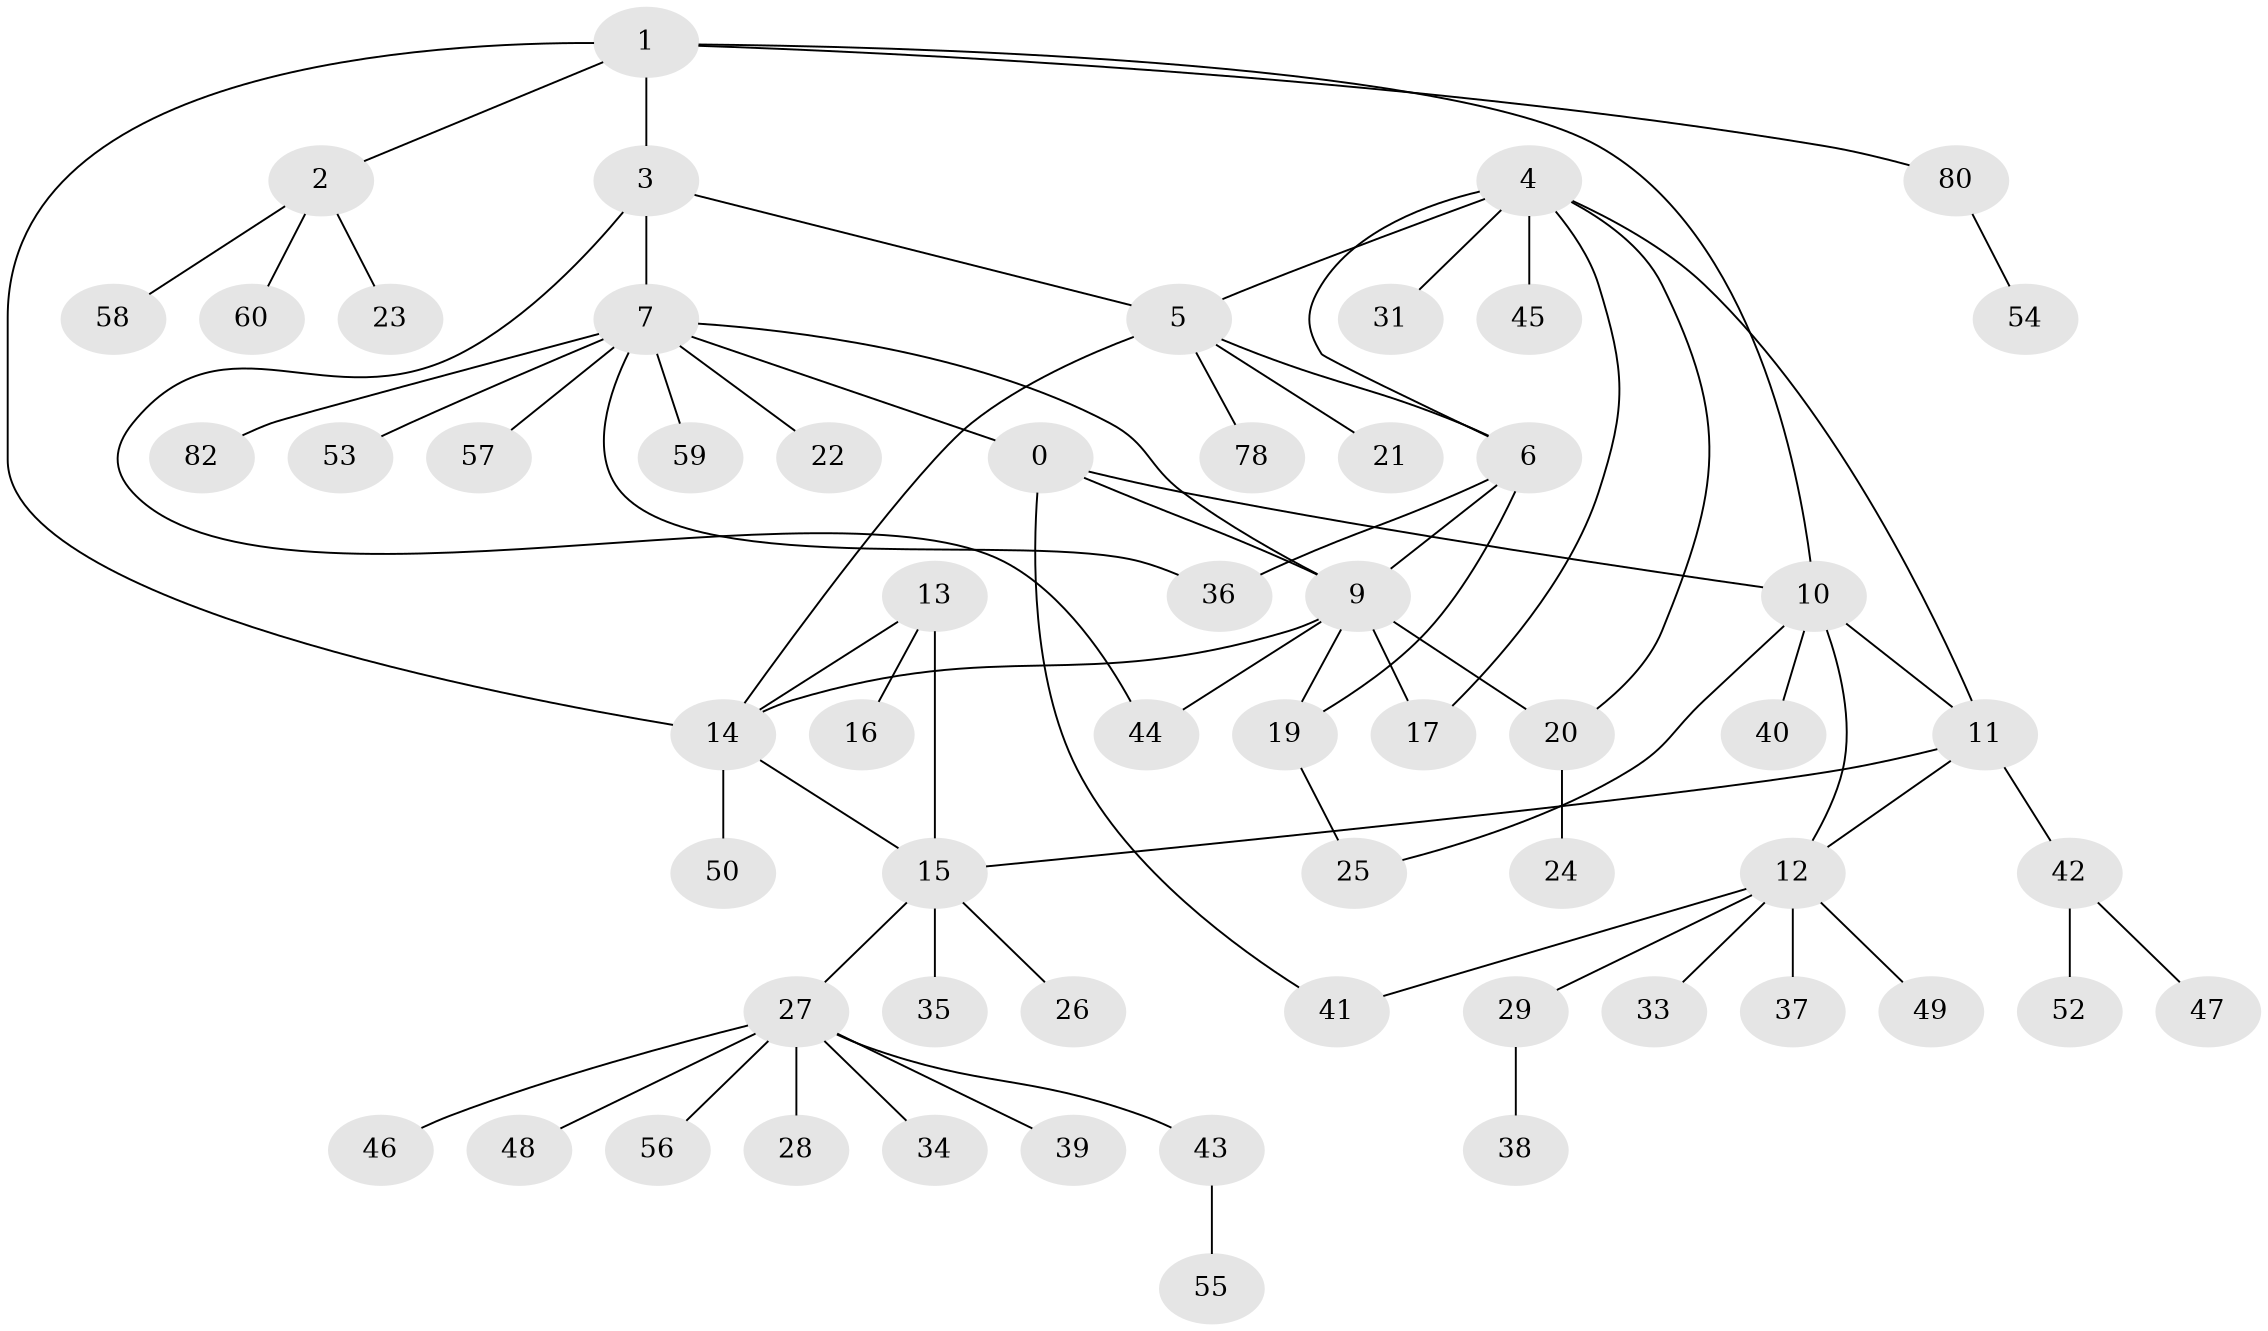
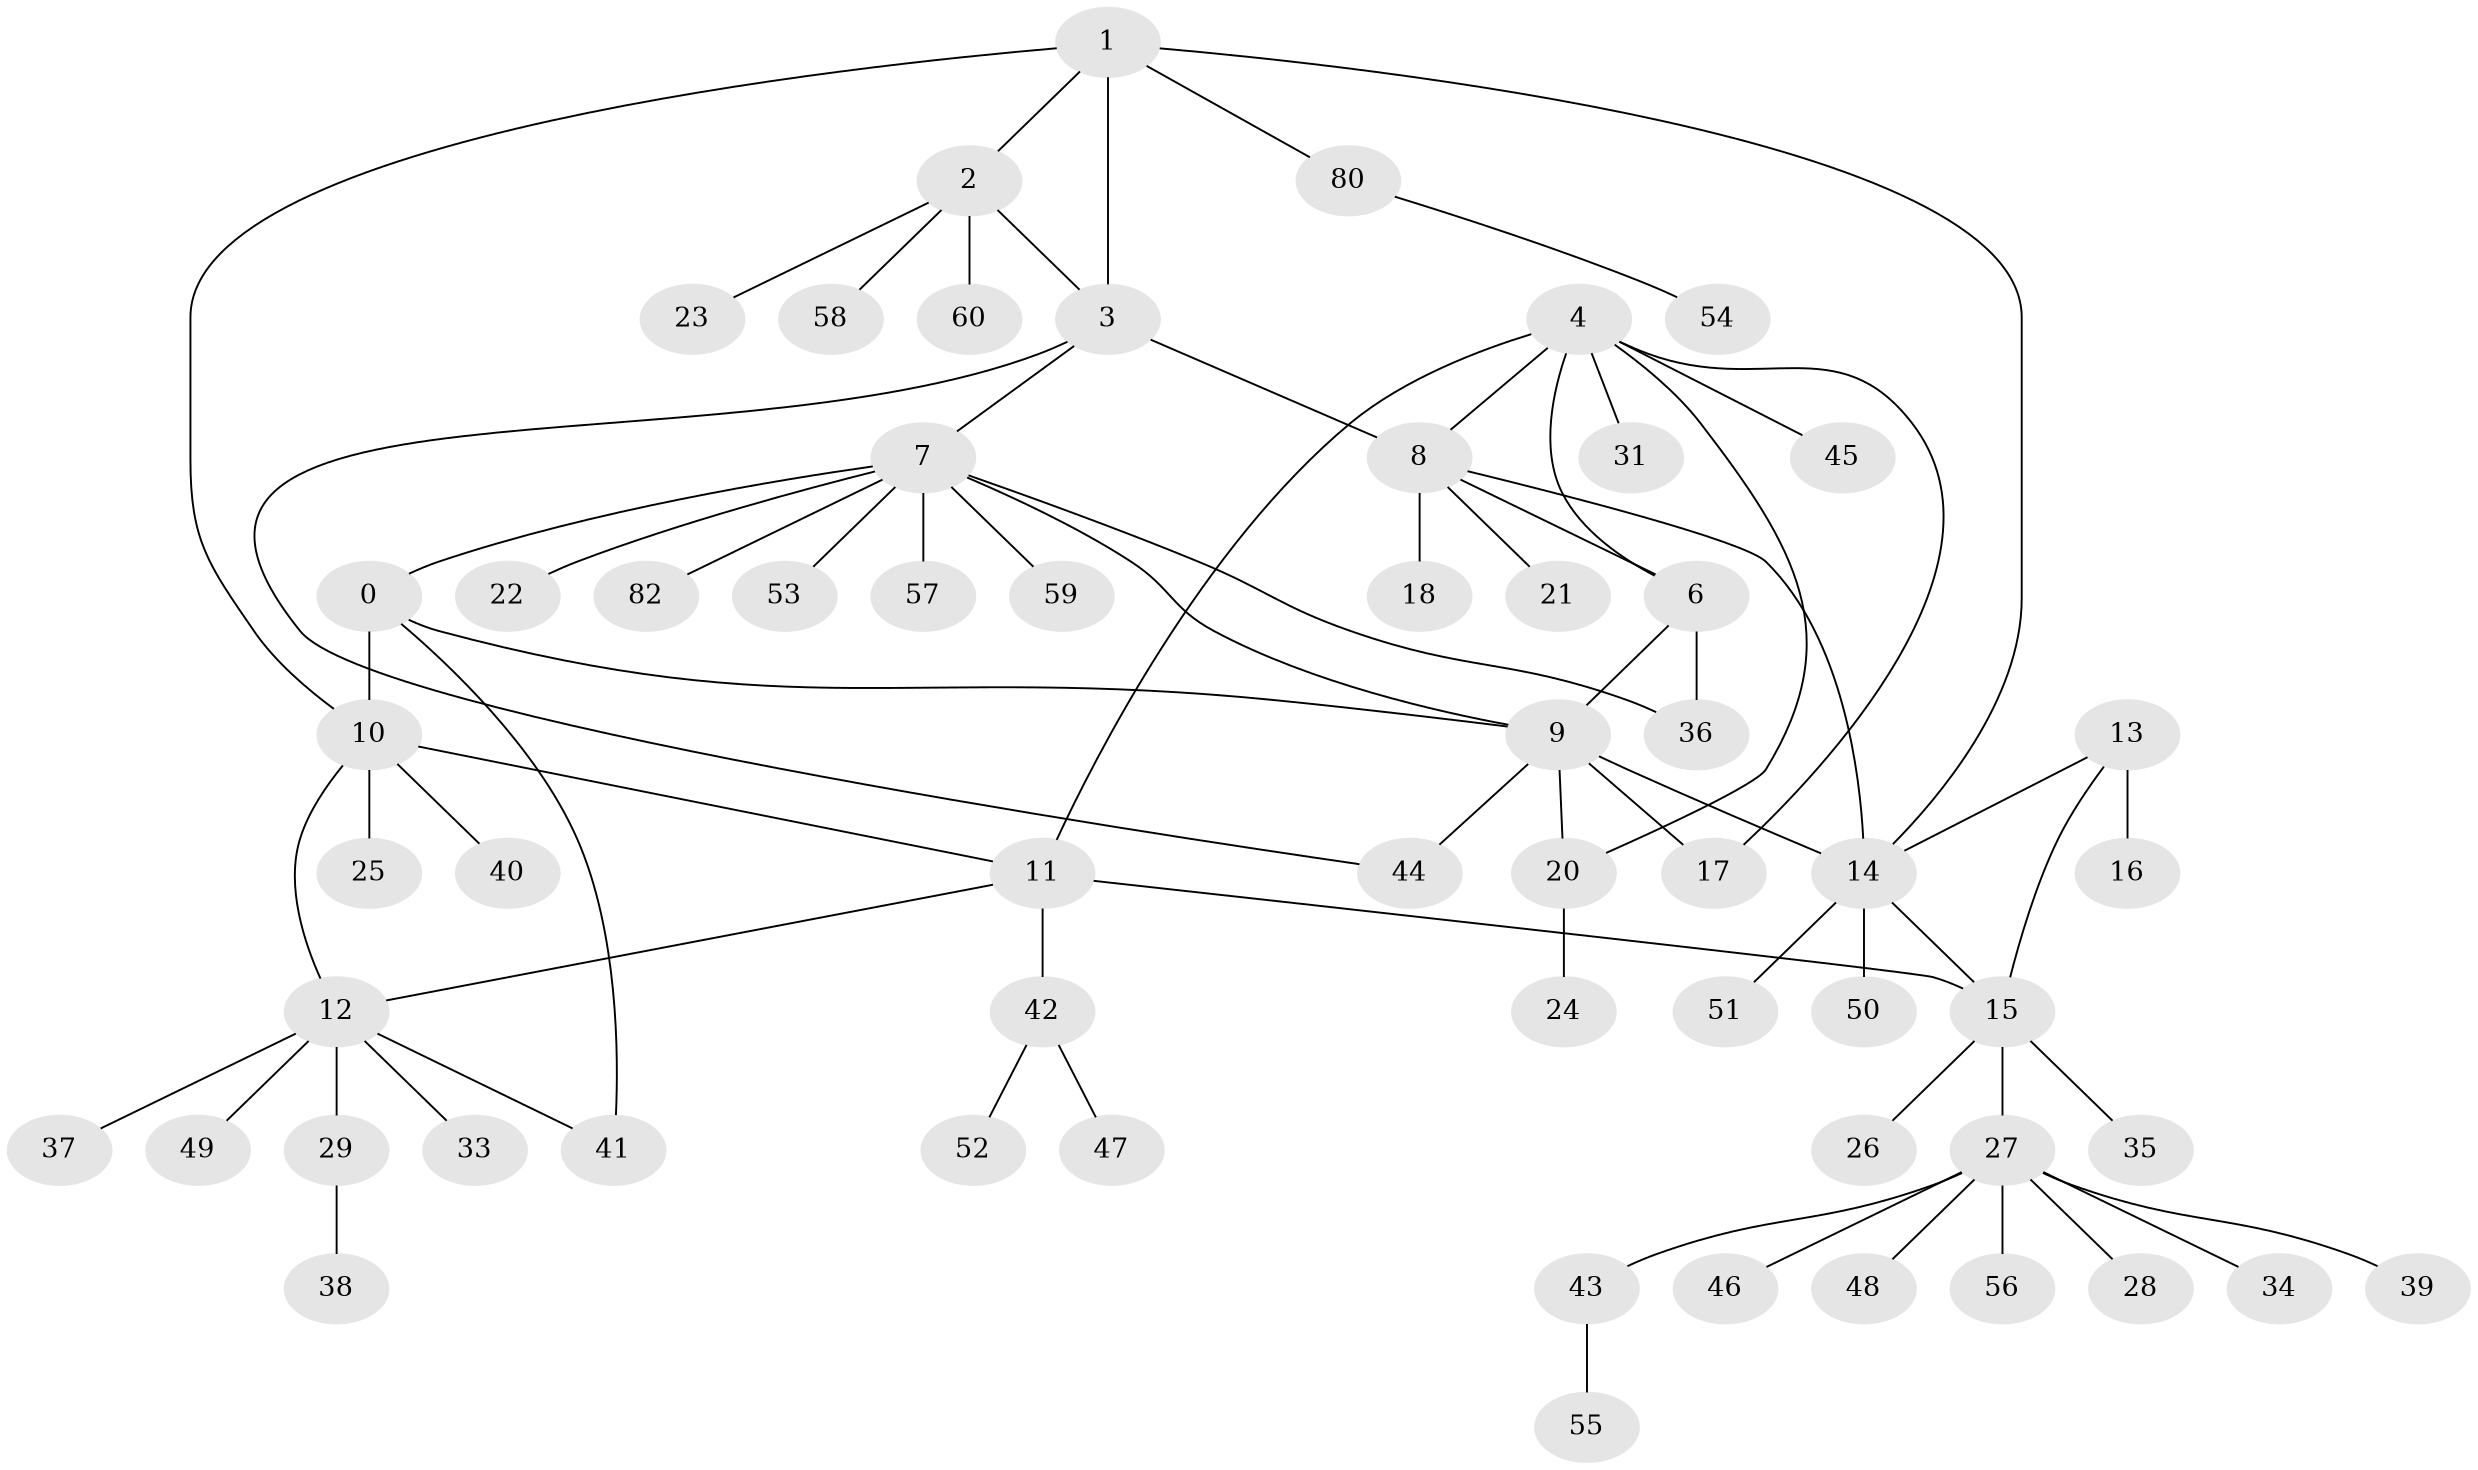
edge "2" -- "3": added
node "5": label "5" -> "8"
node "78": label "78" -> "18"
node "19": removed
node "51": added
